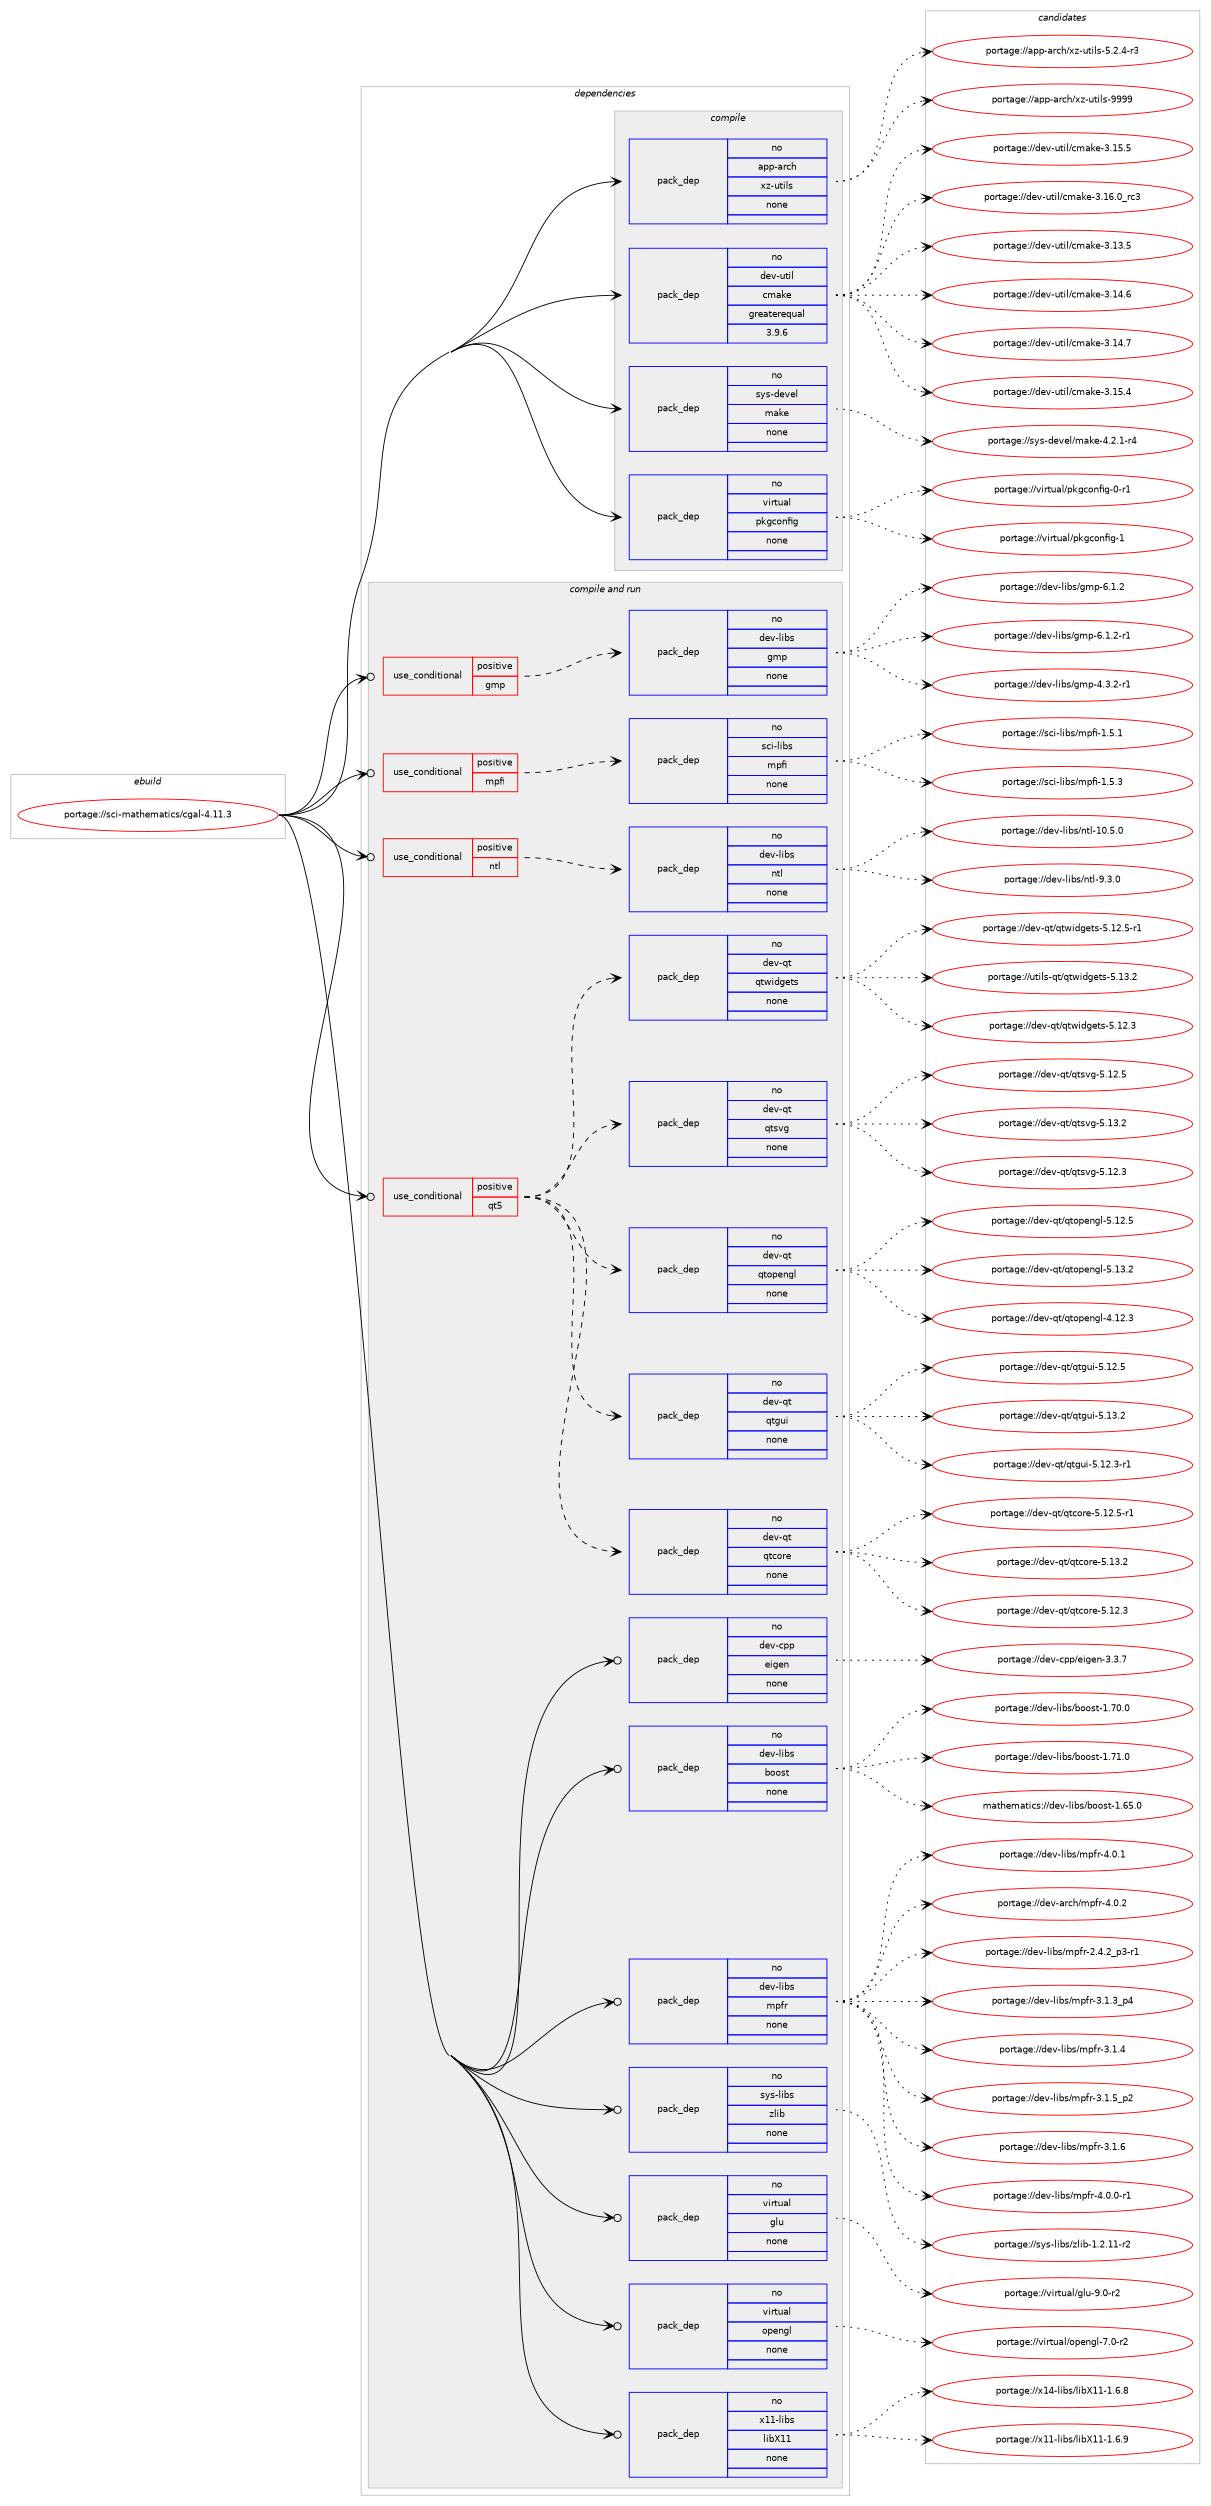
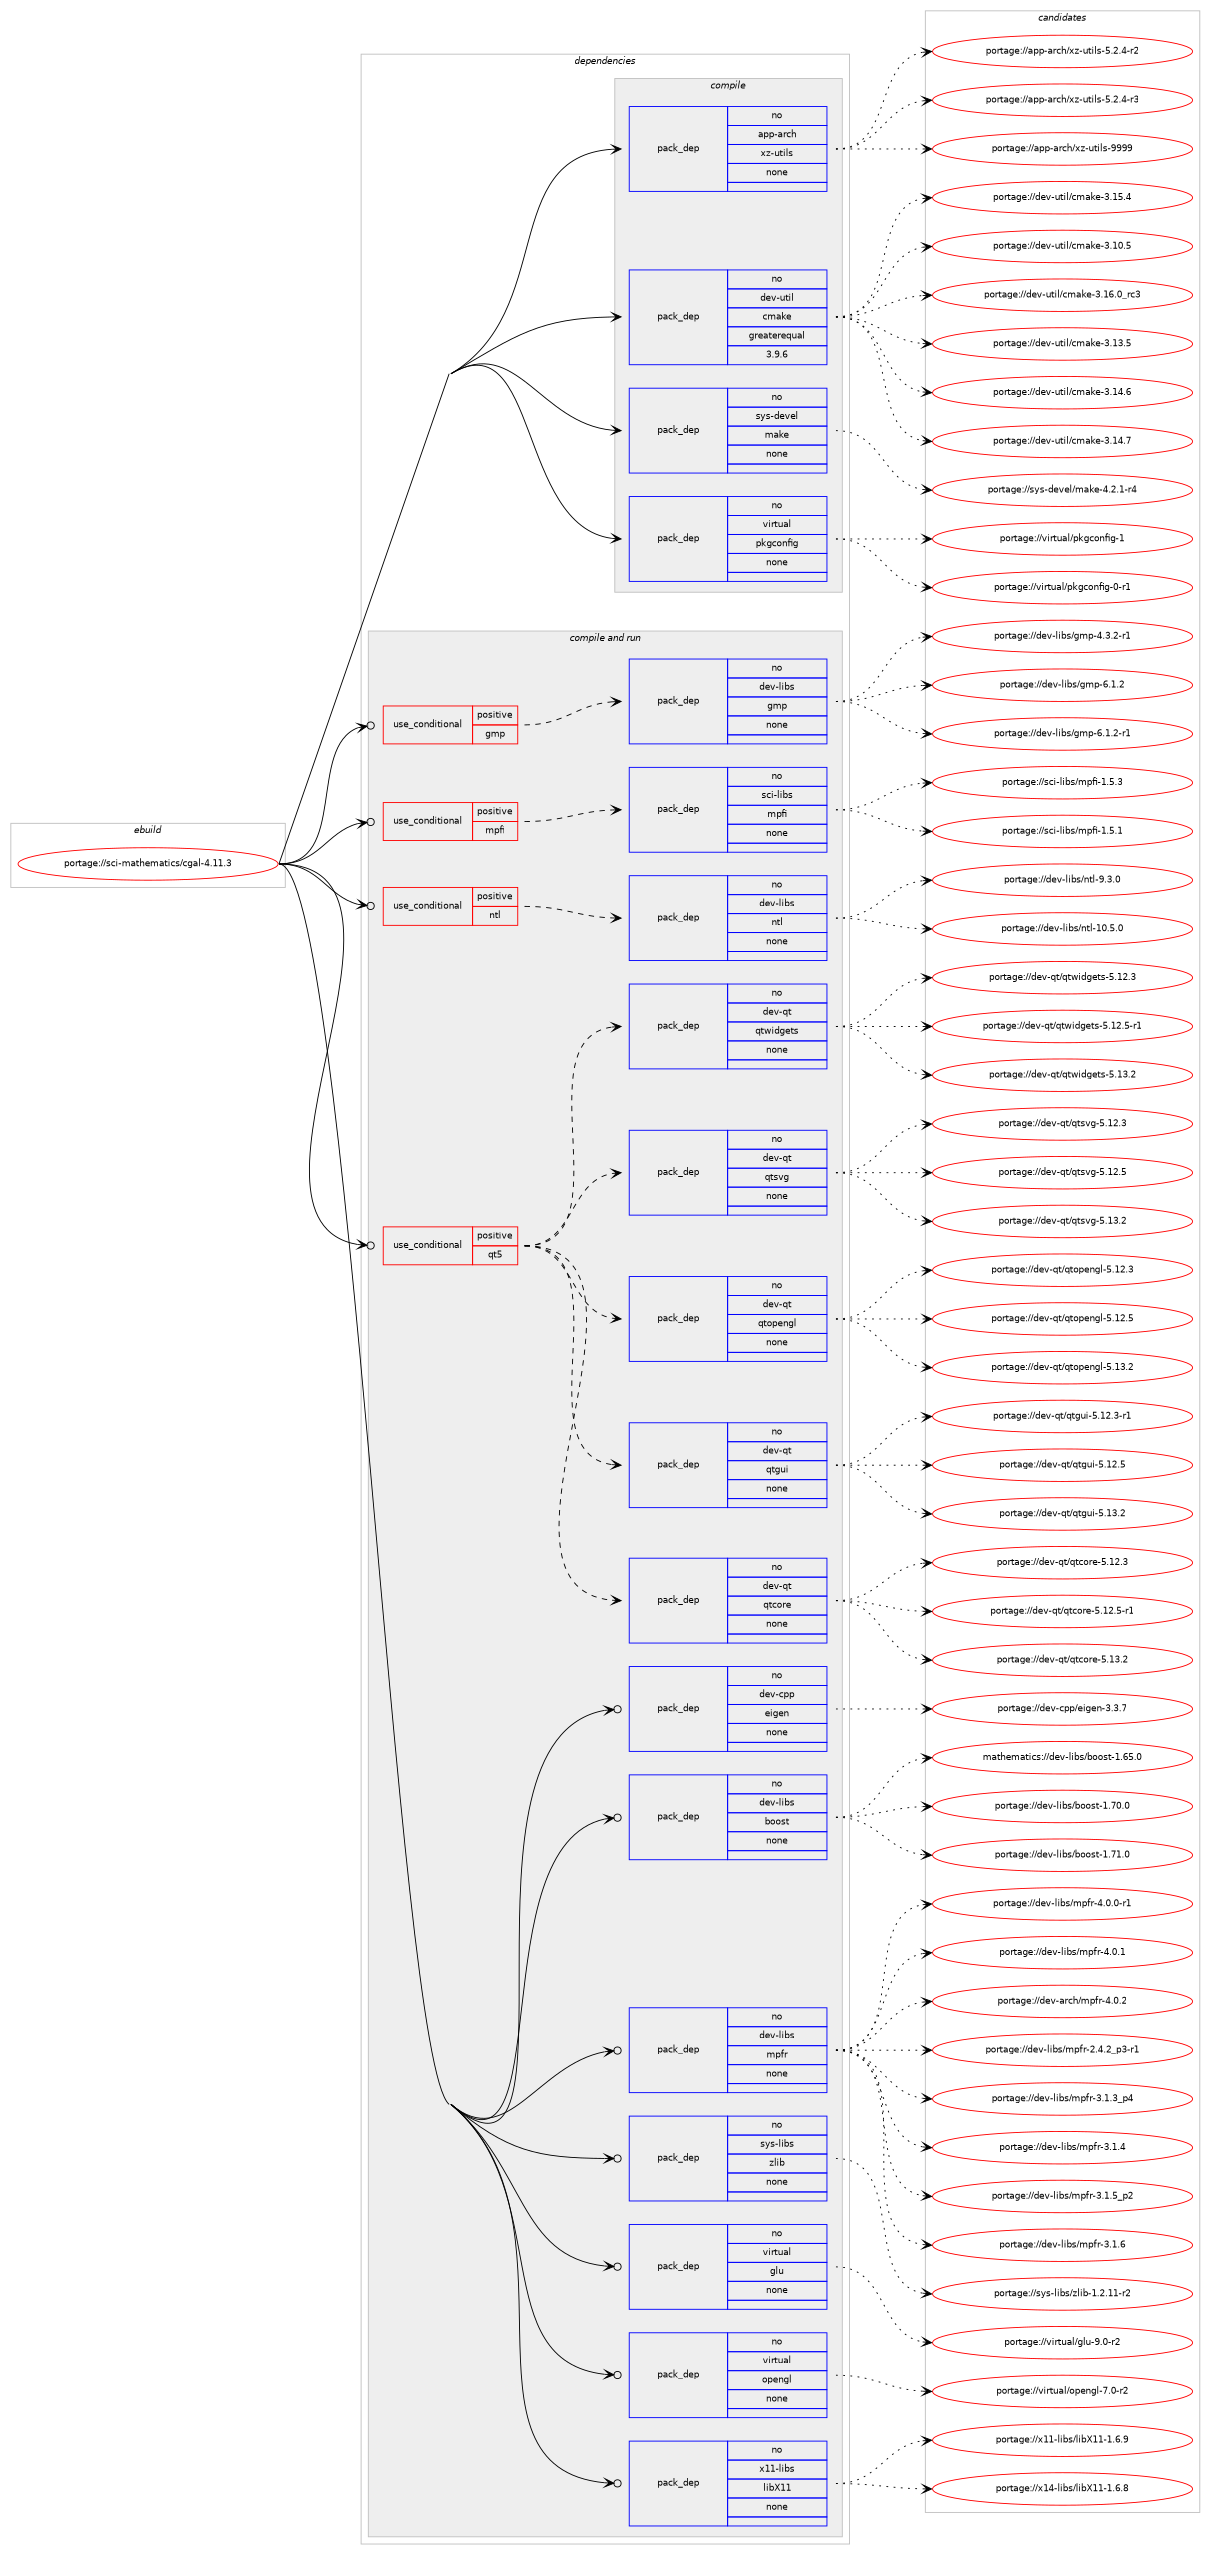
node "portage://app-arch/xz-utils-5.2.4-r2": added
node "portage://dev-util/cmake-3.15.5": label "portage://dev-util/cmake-3.15.5" -> "portage://dev-util/cmake-3.10.5"
node "portage://utils-qt/qtwidgets-5.13.2": label "portage://utils-qt/qtwidgets-5.13.2" -> "portage://dev-qt/qtwidgets-5.13.2"
node "portage://dev-qt/qtopengl-4.12.3": label "portage://dev-qt/qtopengl-4.12.3" -> "portage://dev-qt/qtopengl-5.12.3"
